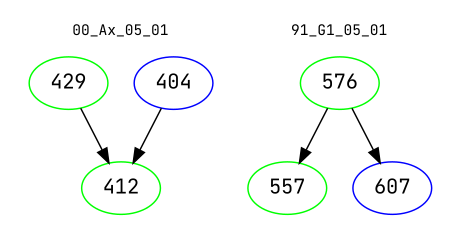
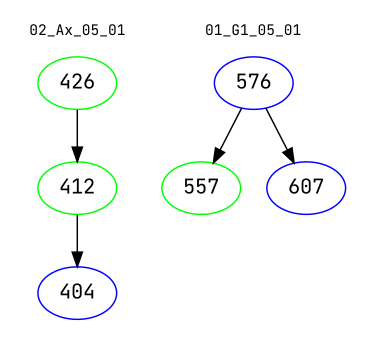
cluster "00_Ax_05_01": label "00_Ax_05_01" -> "02_Ax_05_01"
cluster "91_G1_05_01": label "91_G1_05_01" -> "01_G1_05_01"
node "429": label "429" -> "426"
node "576": color green -> blue
edge "404" -> "412": reversed
